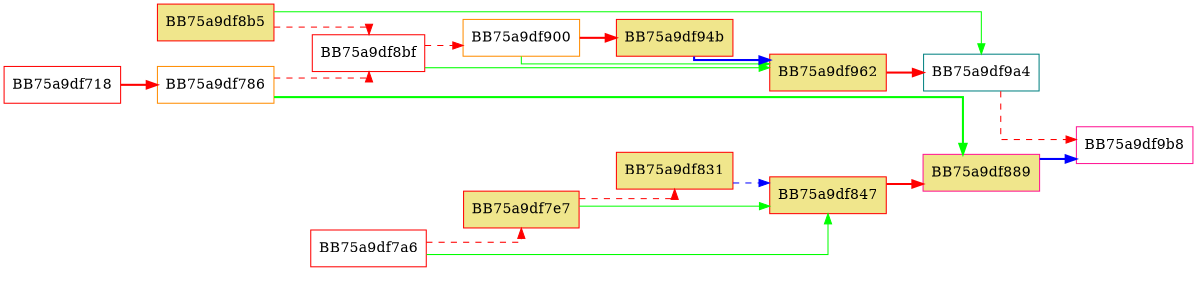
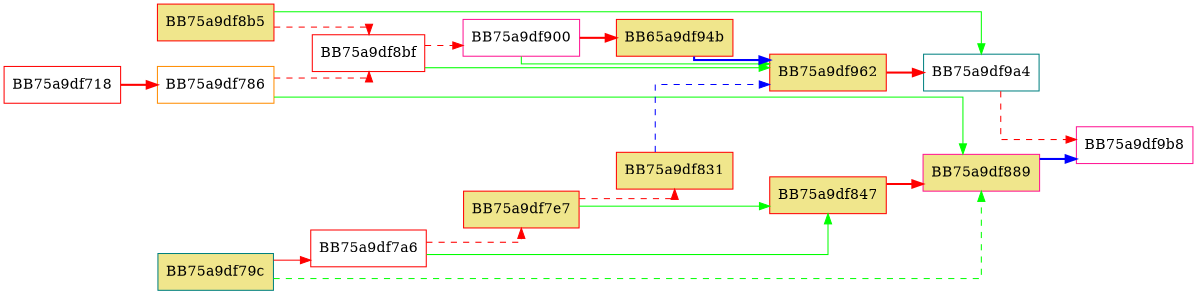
node "BB75a9df900": color darkorange -> deeppink
node "BB75a9df94b": label "BB75a9df94b" -> "BB65a9df94b"
edge "BB75a9df786" -> "BB75a9df889": style bold -> solid
edge "BB75a9df831" -> "BB75a9df847": now "BB75a9df831" -> "BB75a9df962"
node "BB75a9df79c": added
